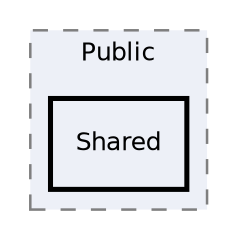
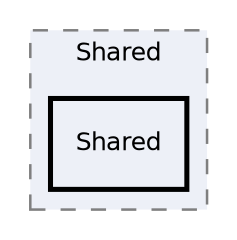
cluster "Public": label "Public" -> "Shared"
